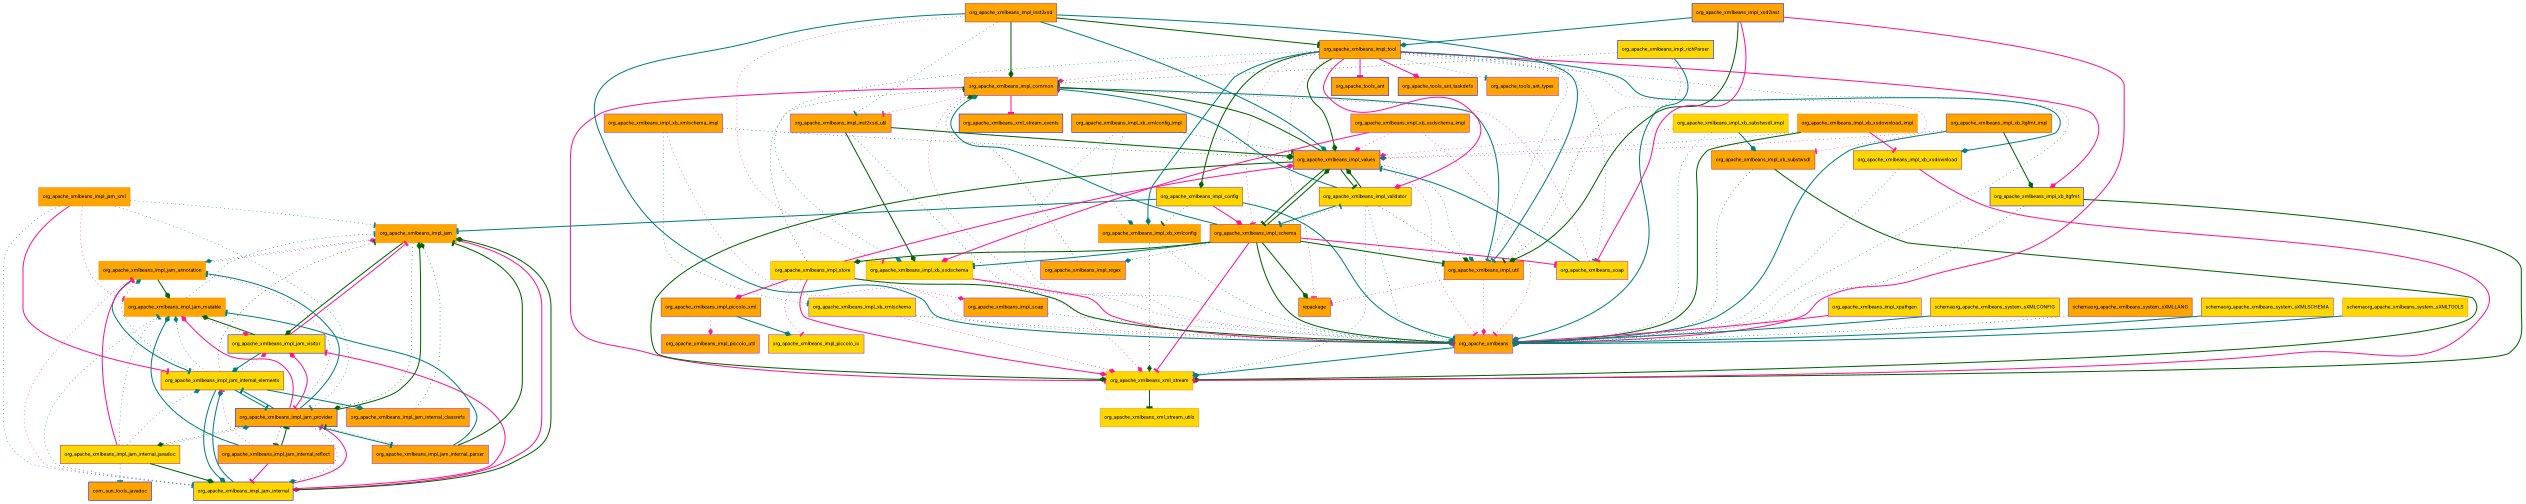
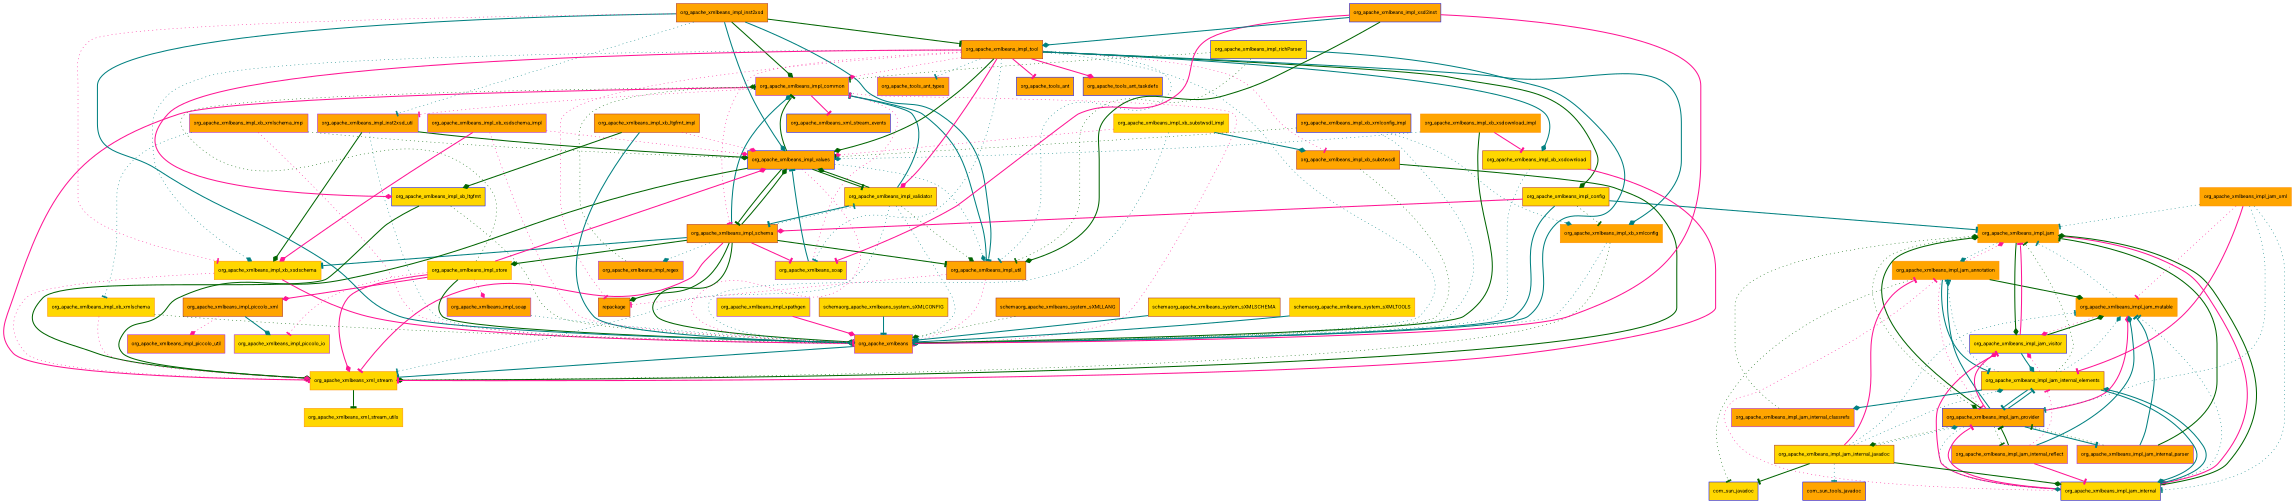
node "org_apache_xmlbeans_impl_xb_xmlschema": color purple -> darkorange
edge "org_apache_xmlbeans" -> "org_apache_xmlbeans_xml_stream": arrowhead diamond -> tee
node "com_sun_javadoc": added
